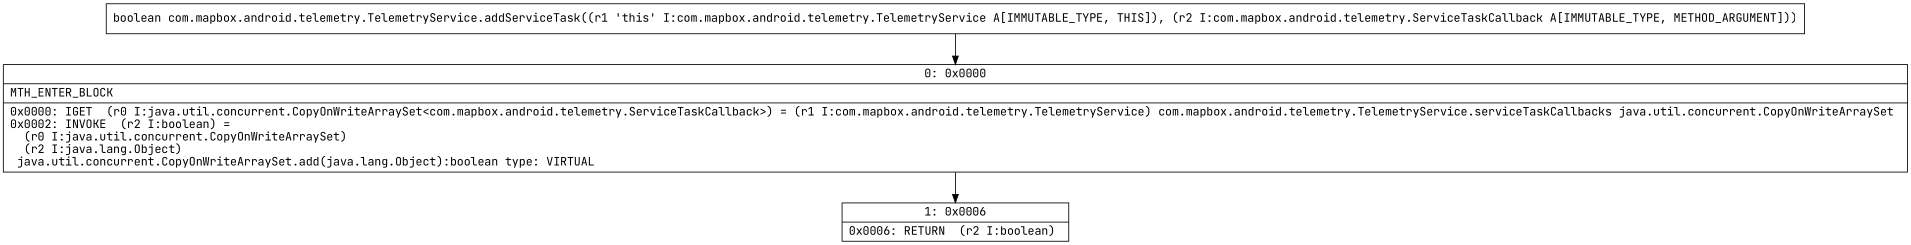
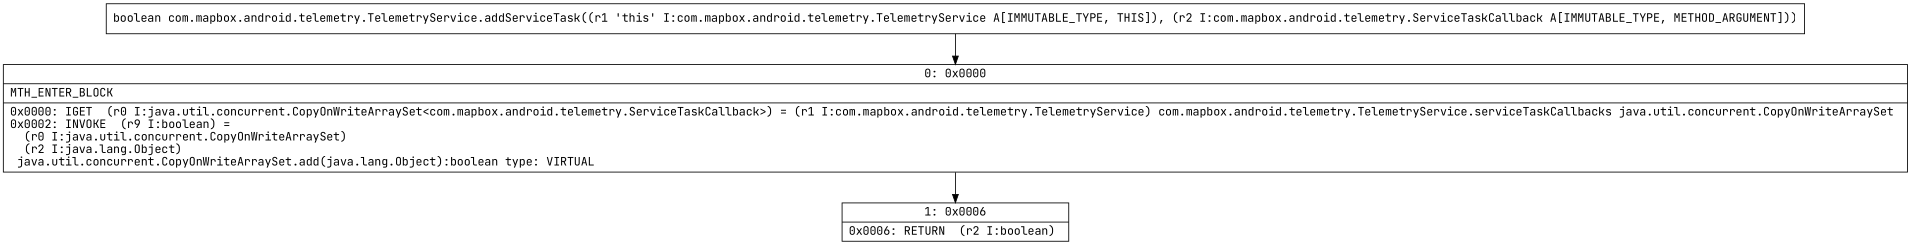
node "0: 0x0000": text "0x0002: INVOKE  (r2 I:boolean) =" -> "0x0002: INVOKE  (r9 I:boolean) ="
